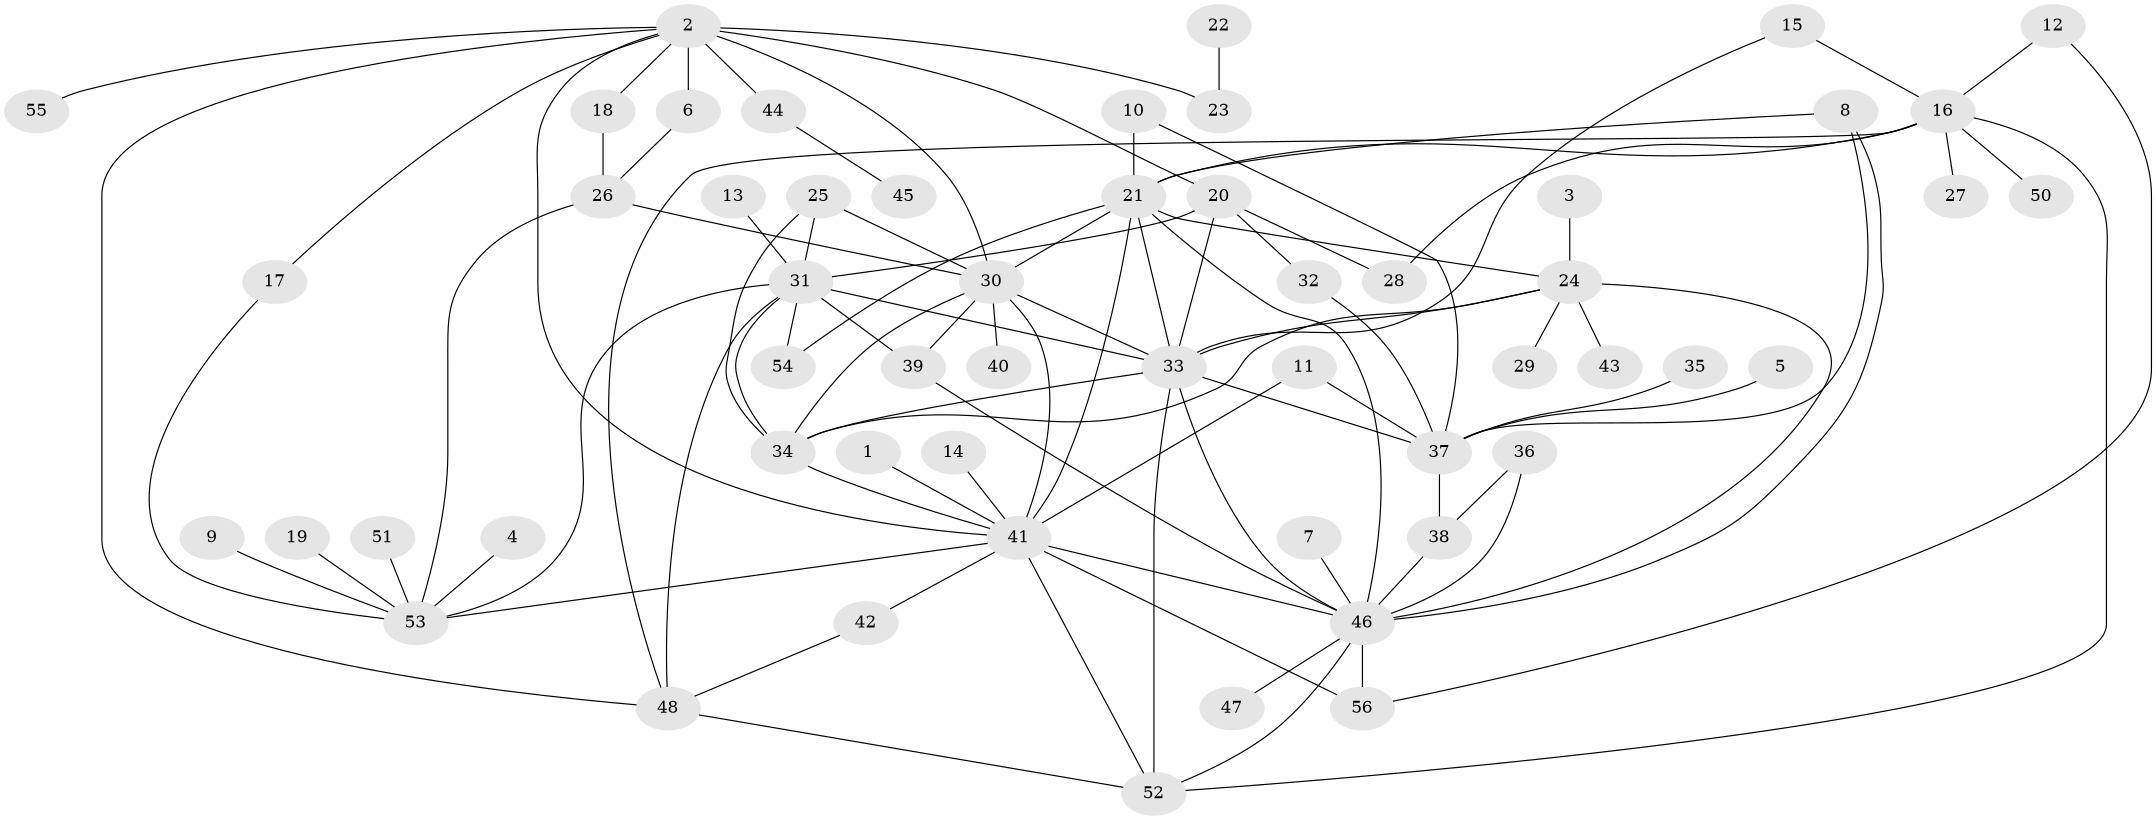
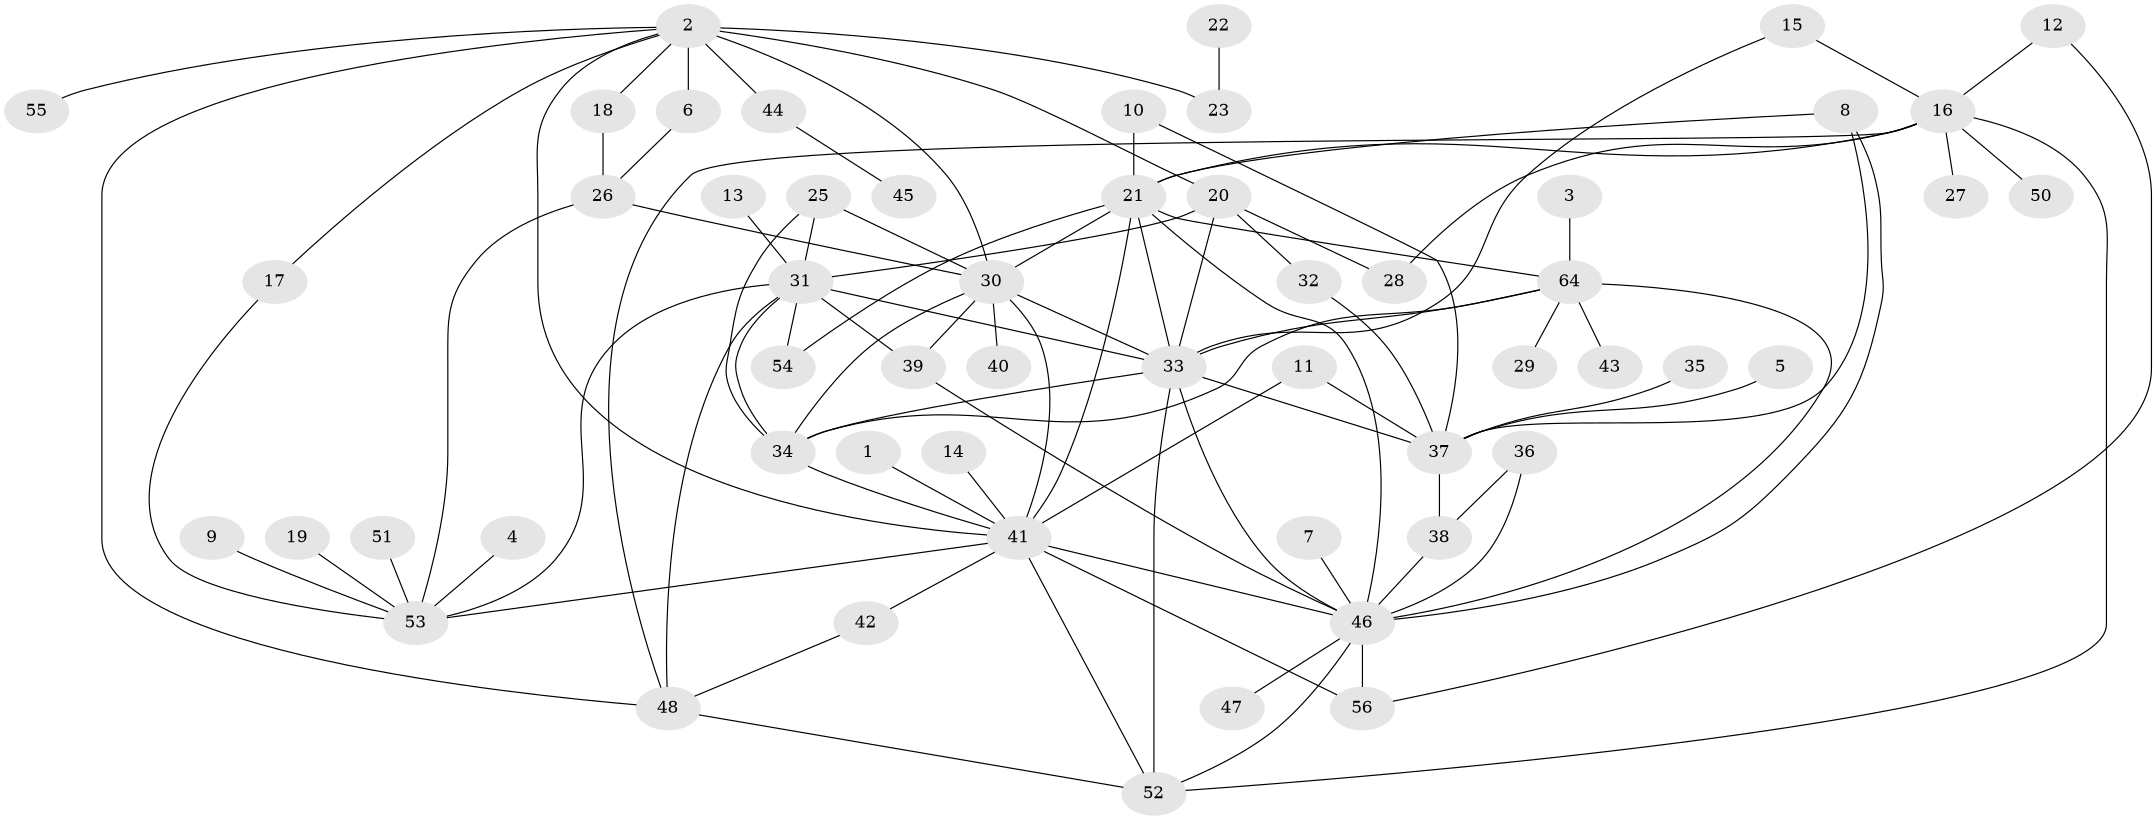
node "24": label "24" -> "64"
